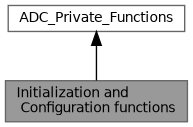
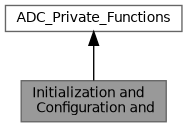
node "Initialization and Configuration functions": label "Initialization and Configuration functions" -> "Initialization and Configuration and"
